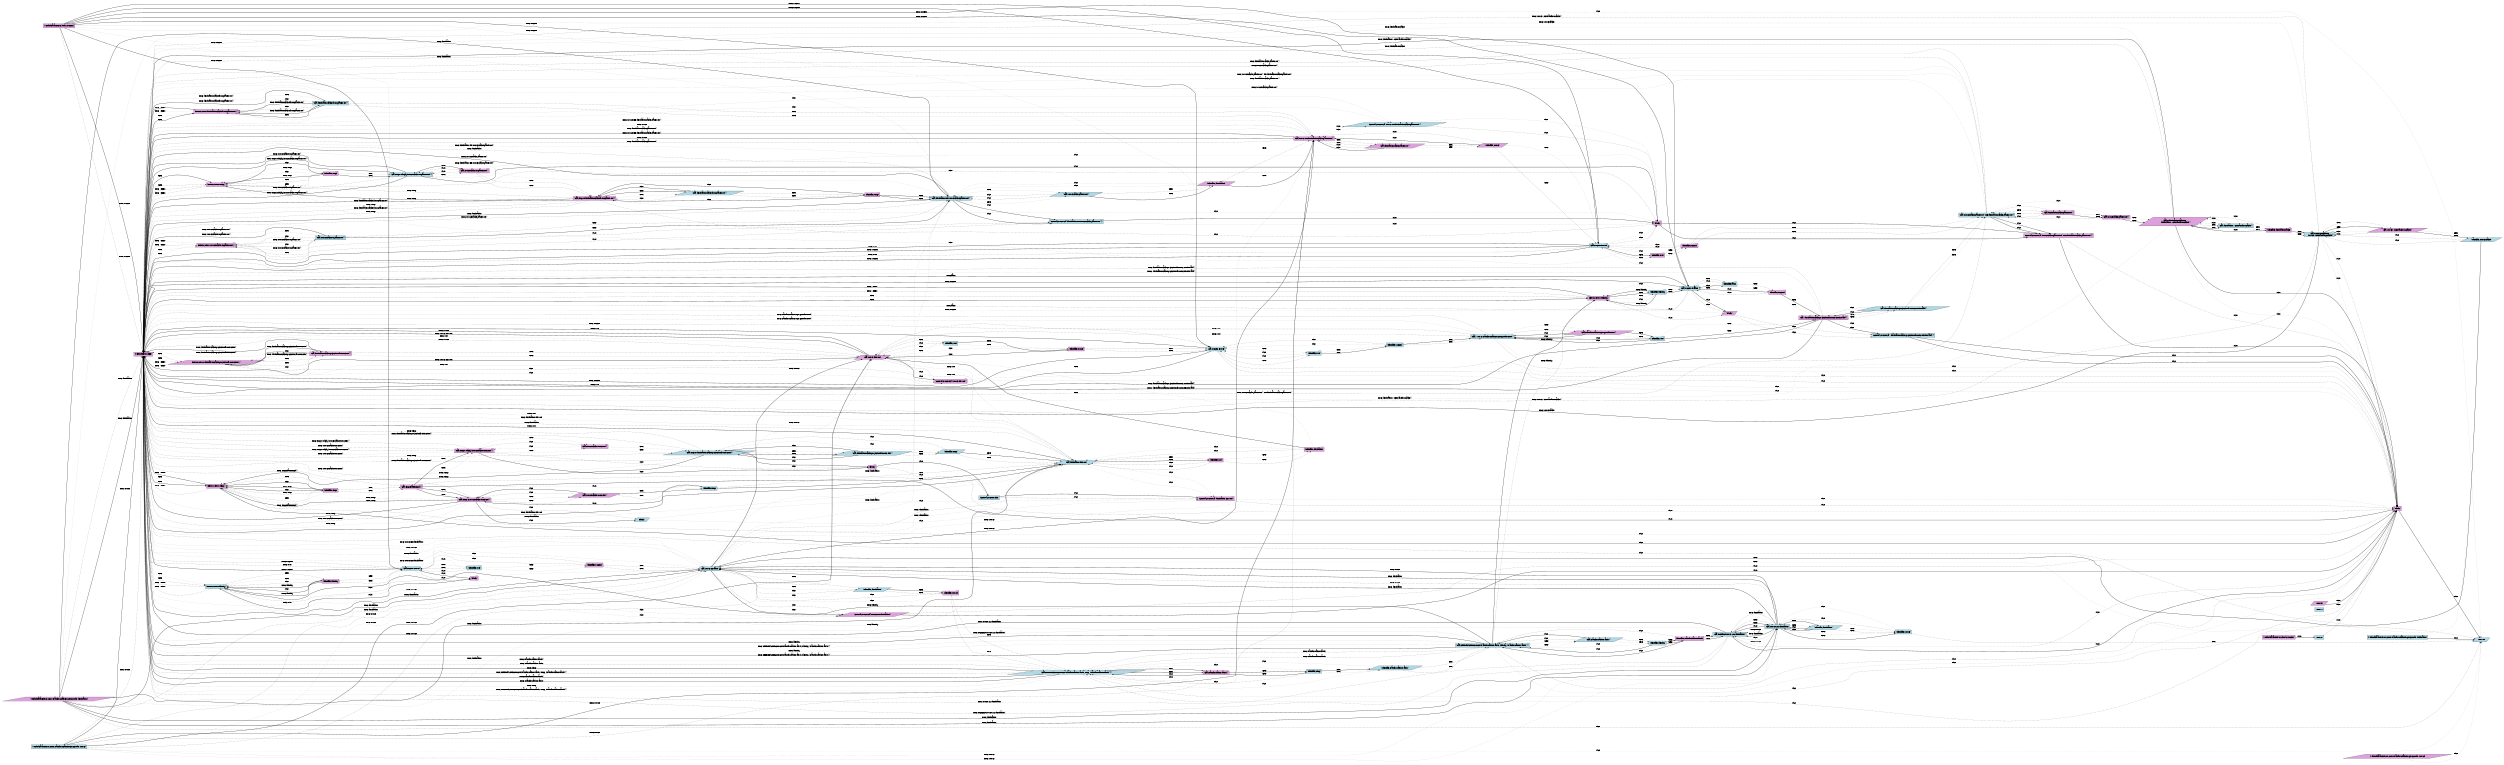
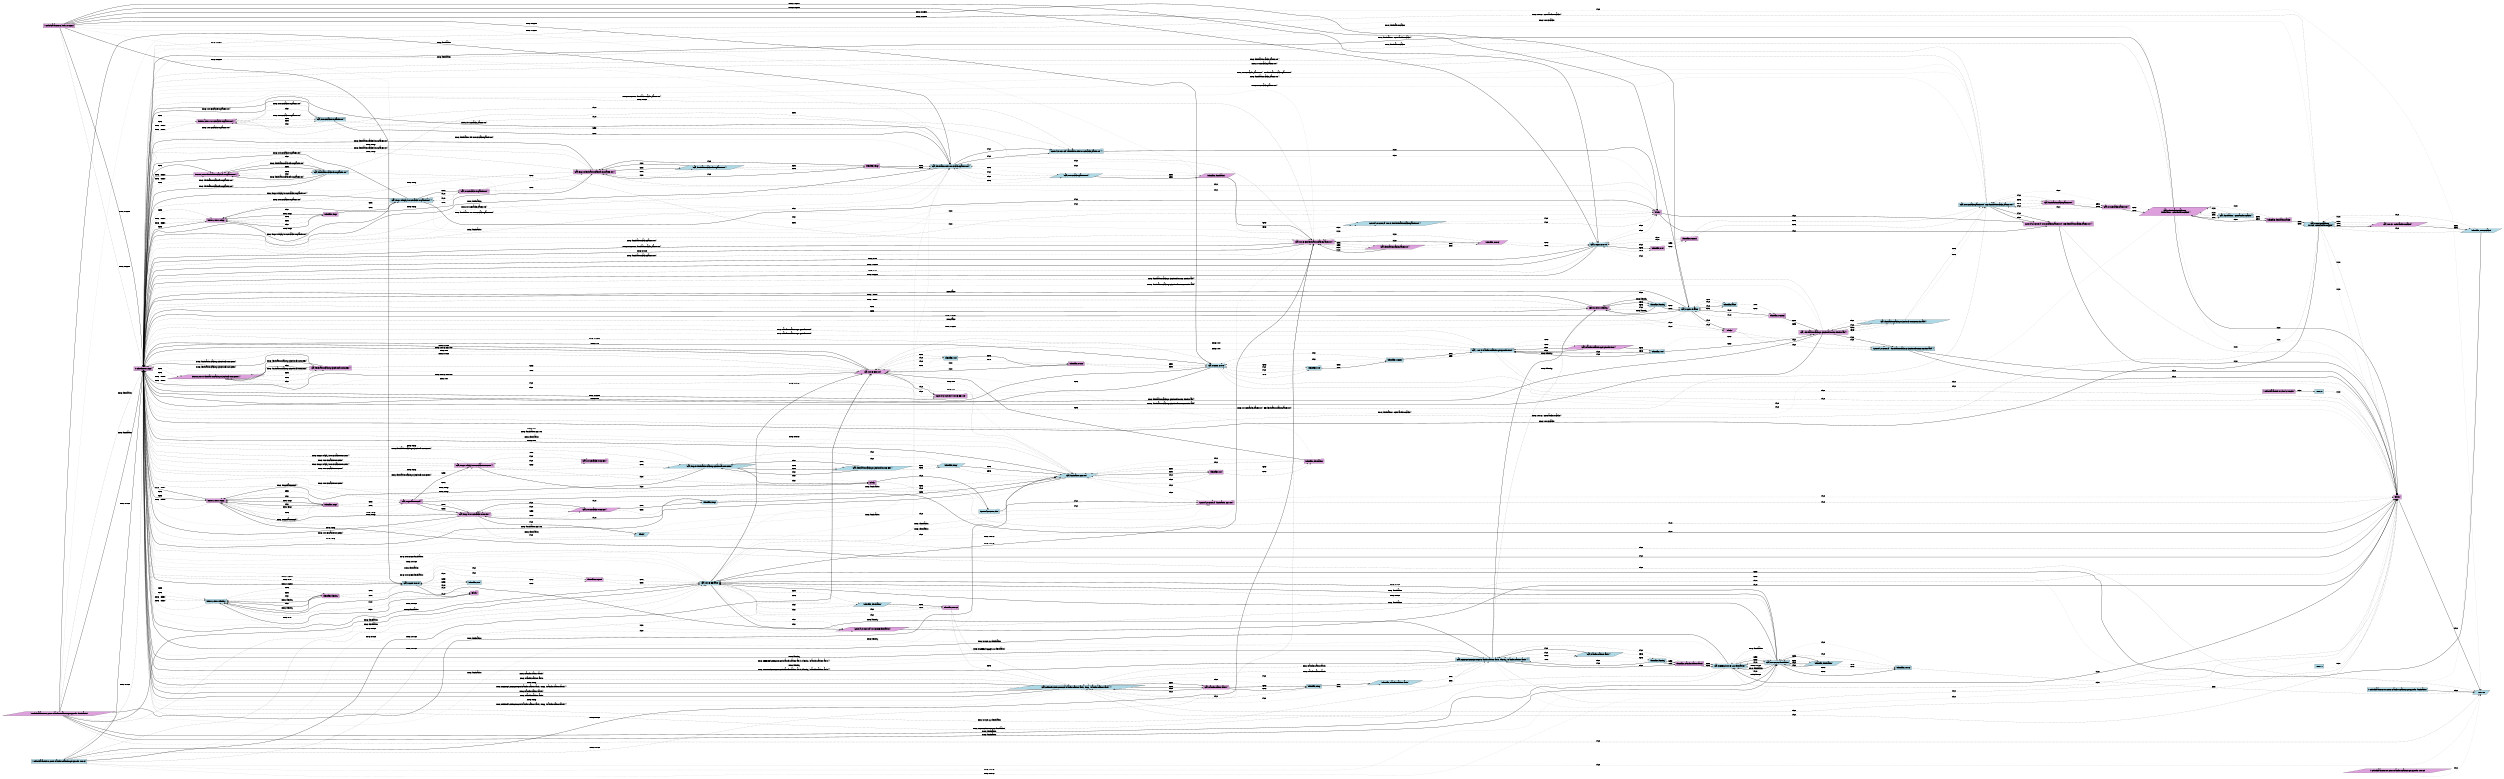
node "1000131": removed
